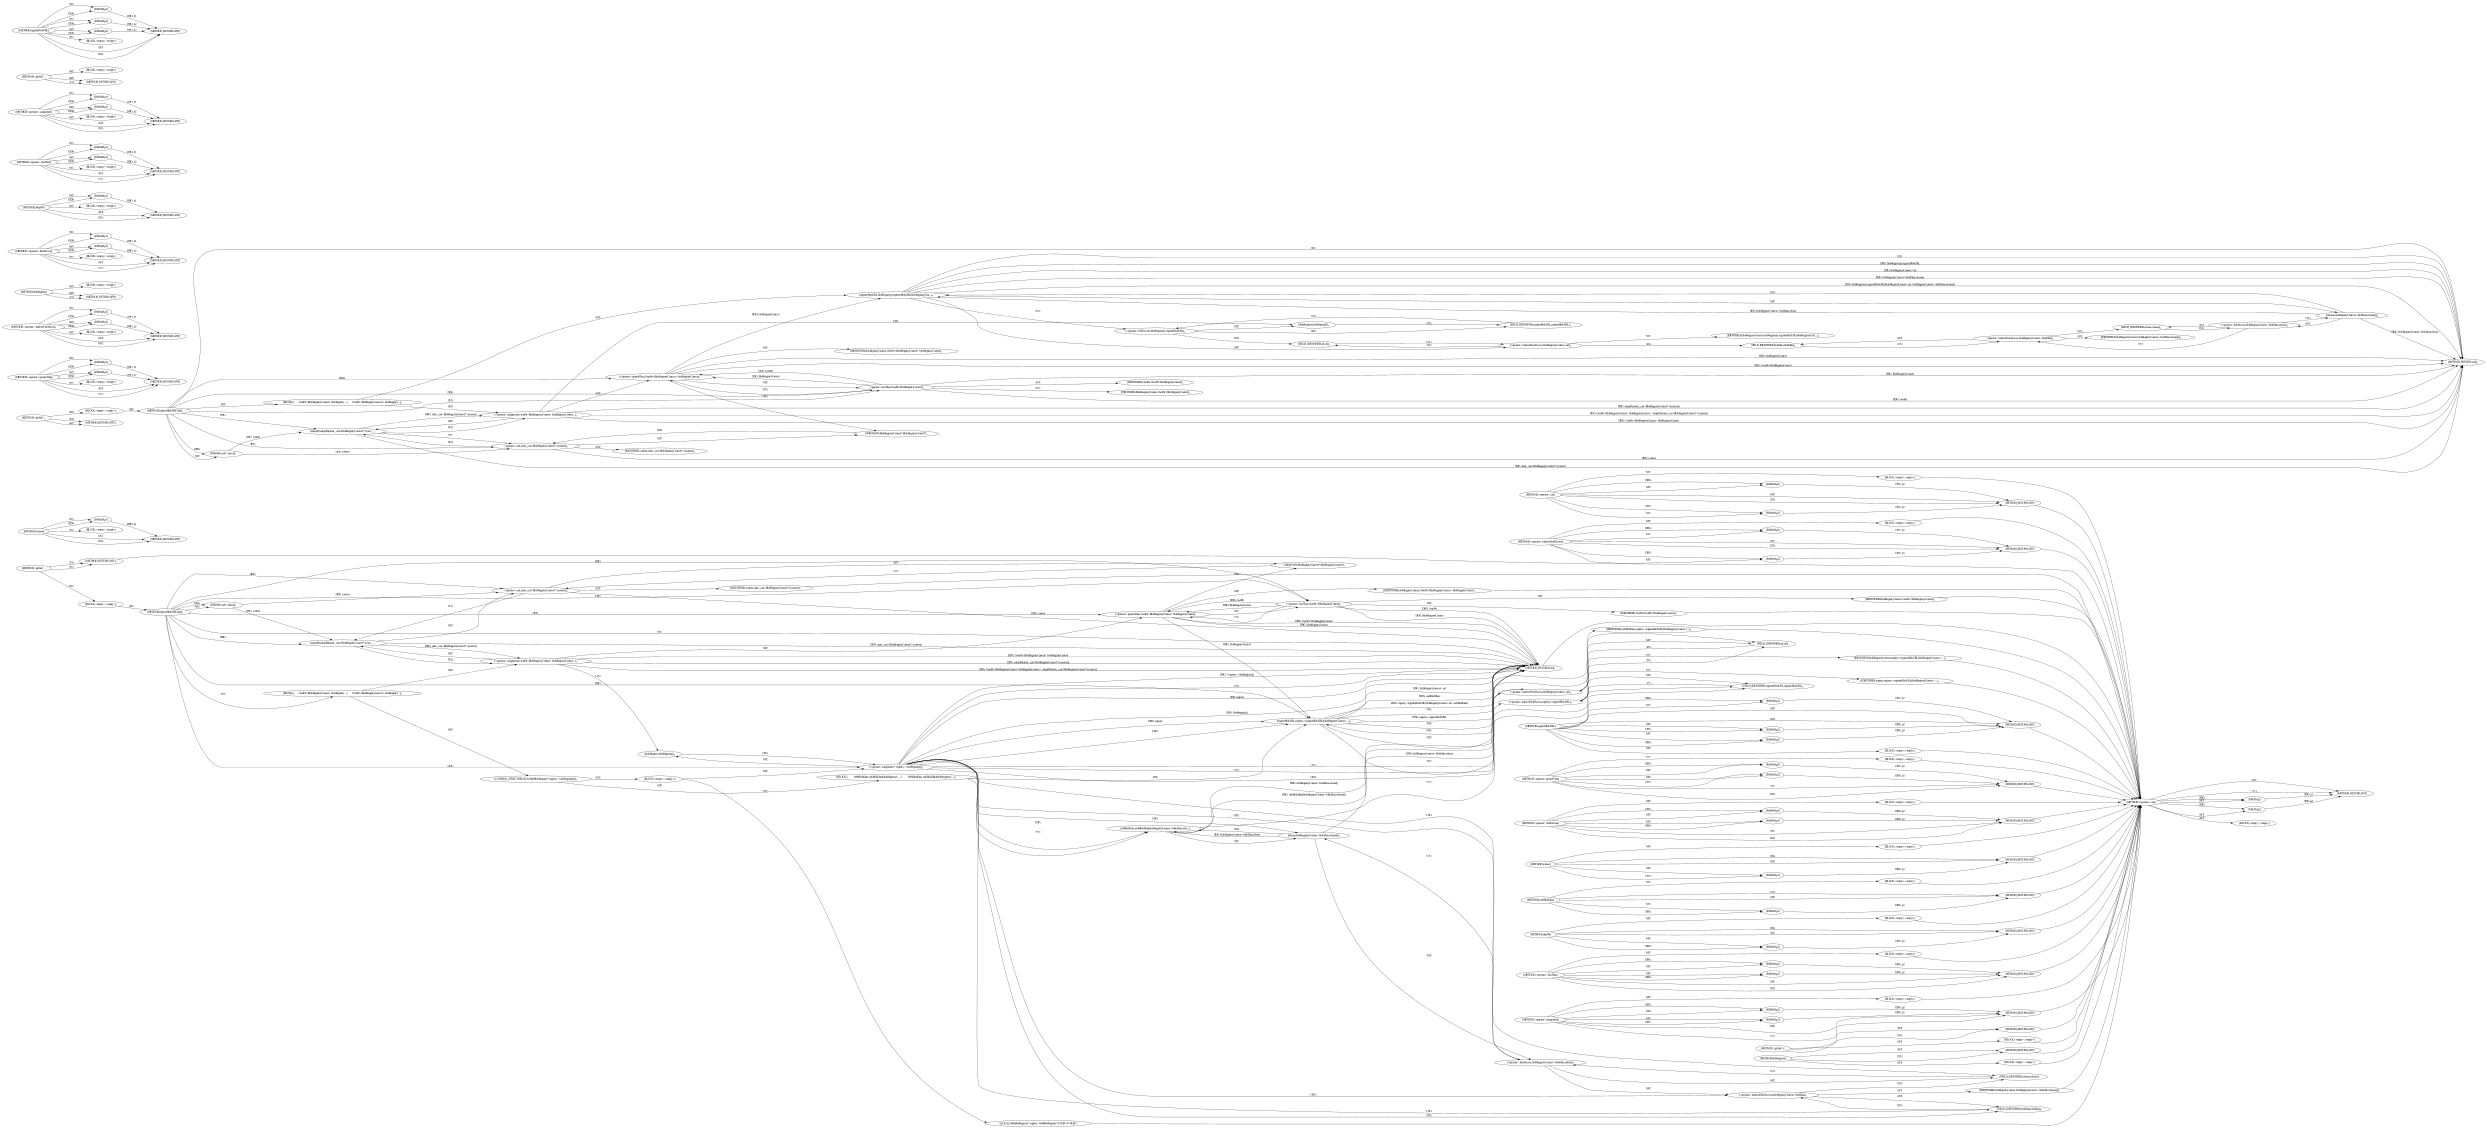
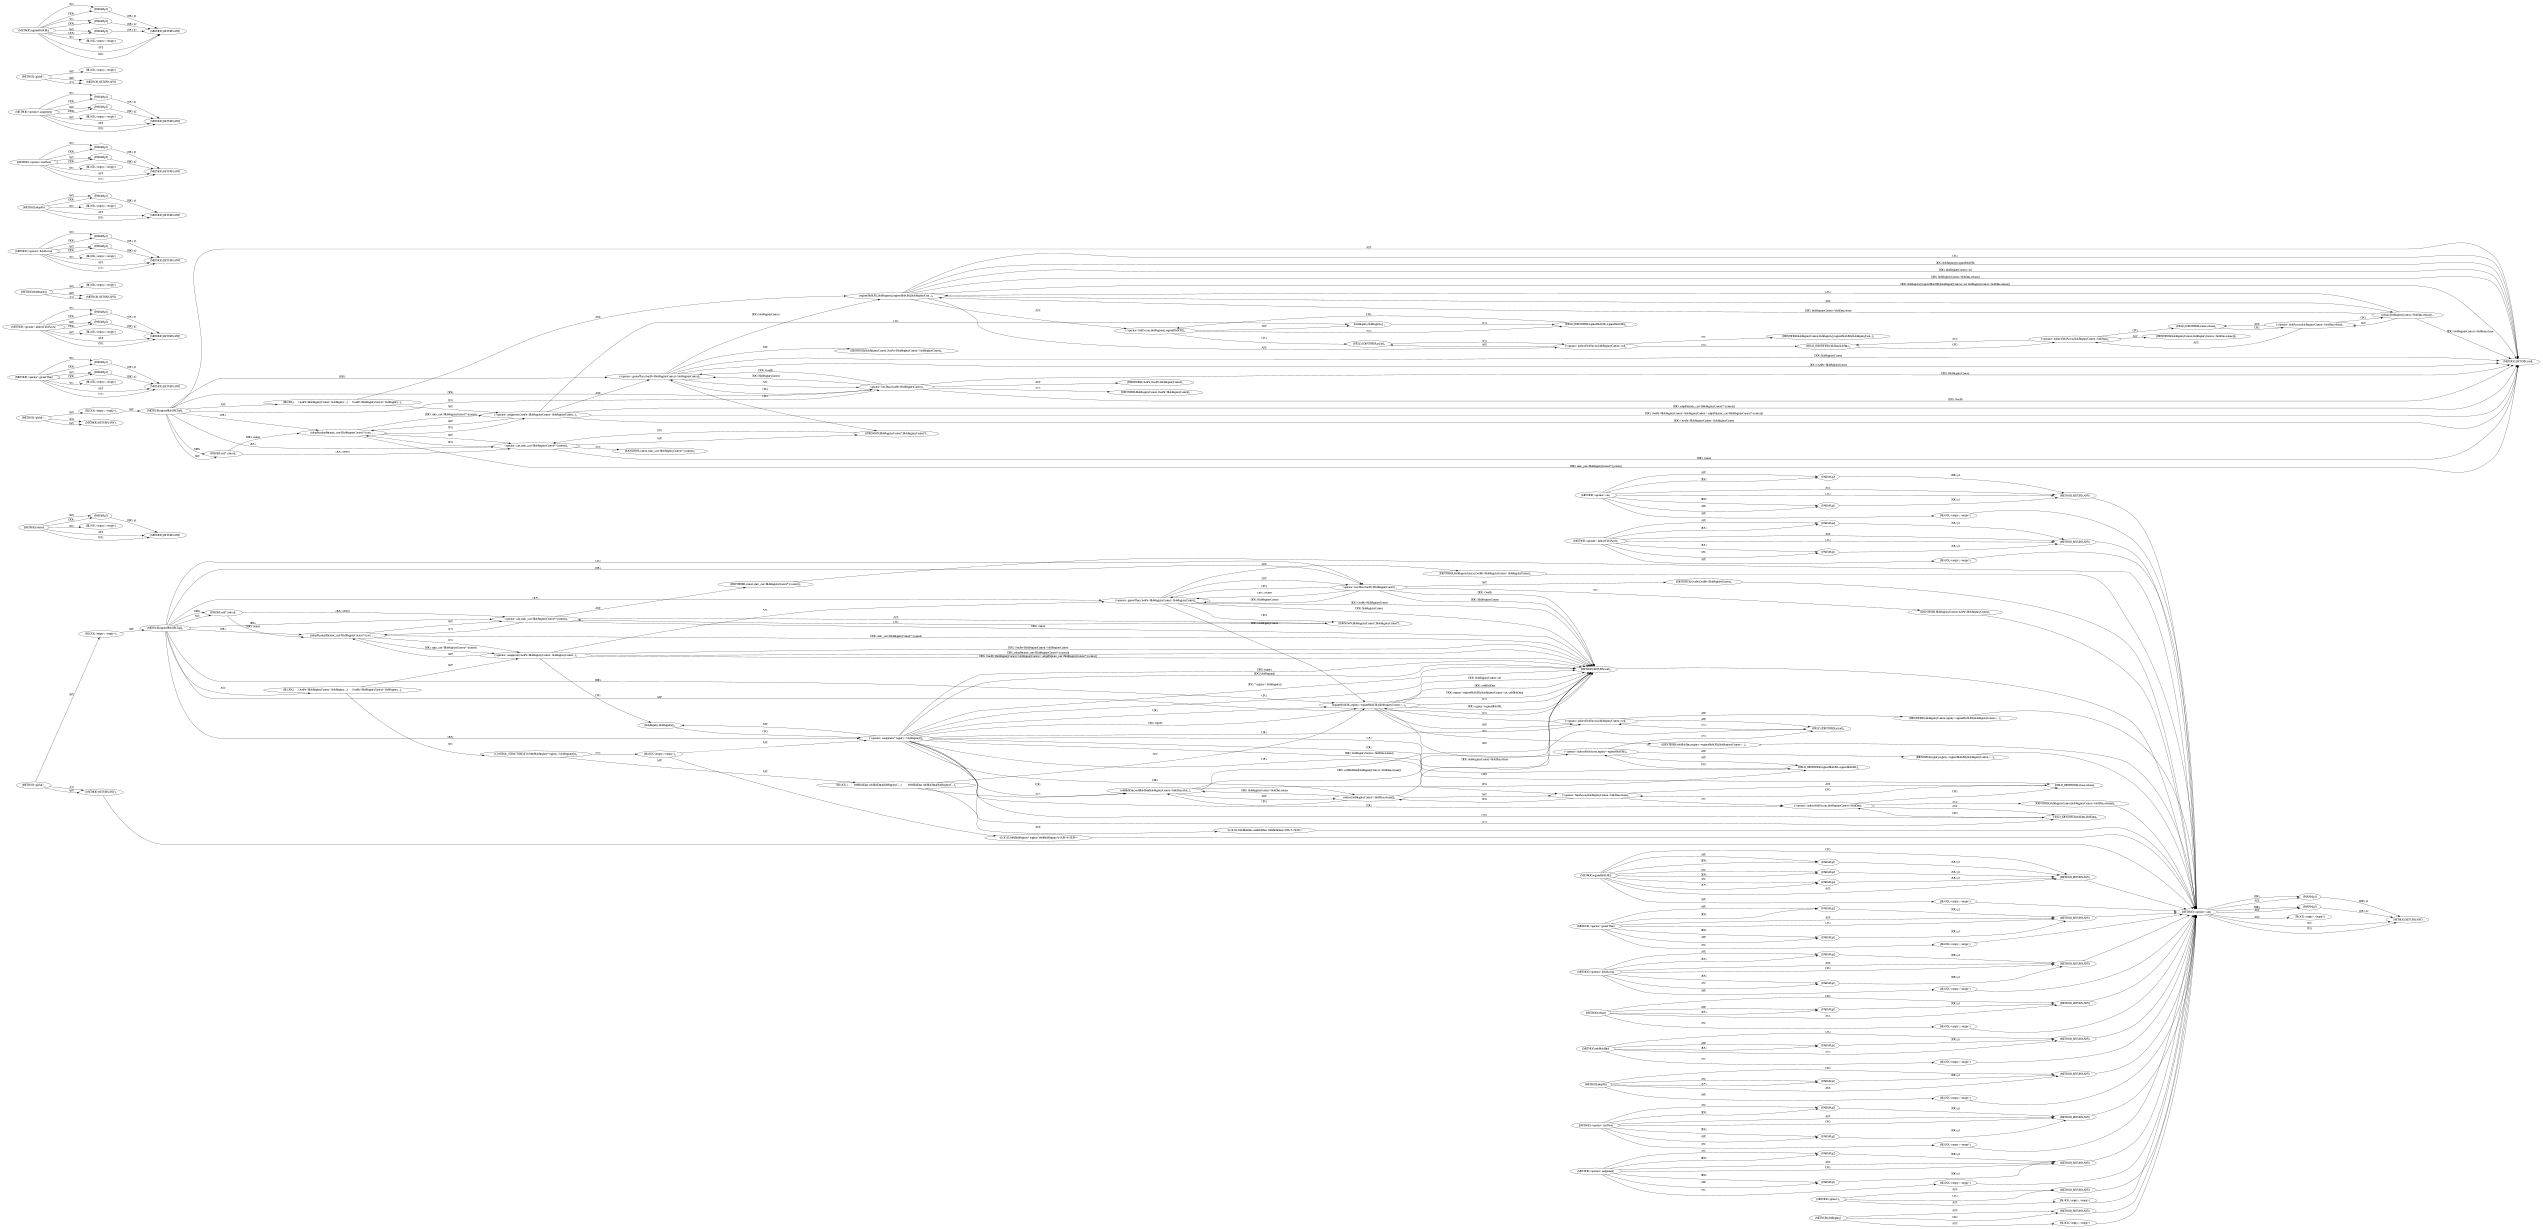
node "<(LOCAL,WebBlobData webBlobData: WebBlobData)<SUB>5</SUB>>": added
